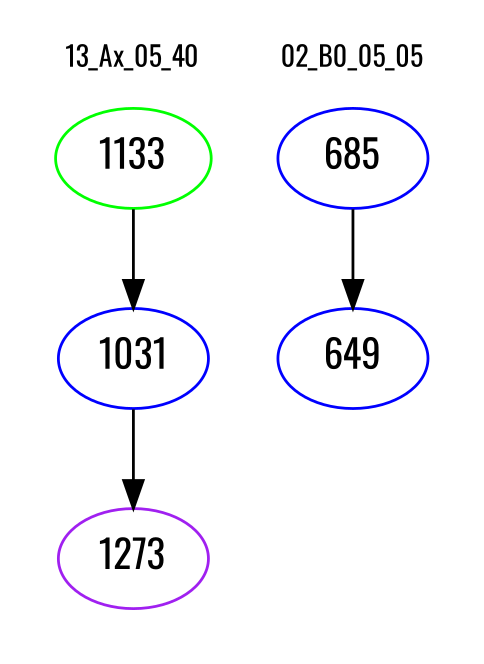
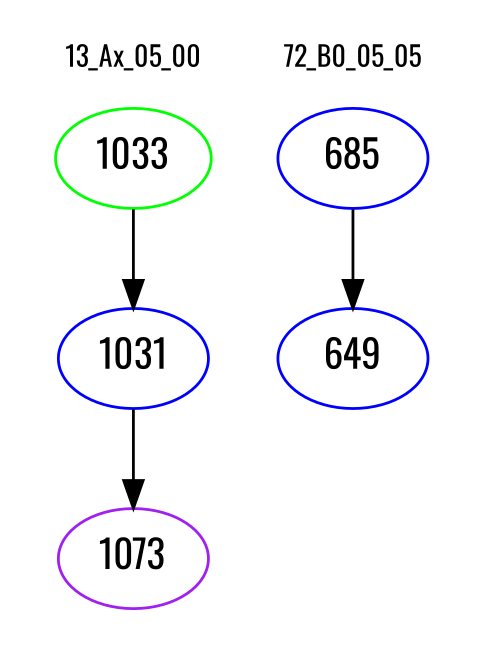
cluster "13_Ax_05_40": label "13_Ax_05_40" -> "13_Ax_05_00"
cluster "02_B0_05_05": label "02_B0_05_05" -> "72_B0_05_05"
node "1133": label "1133" -> "1033"
node "1273": label "1273" -> "1073"
